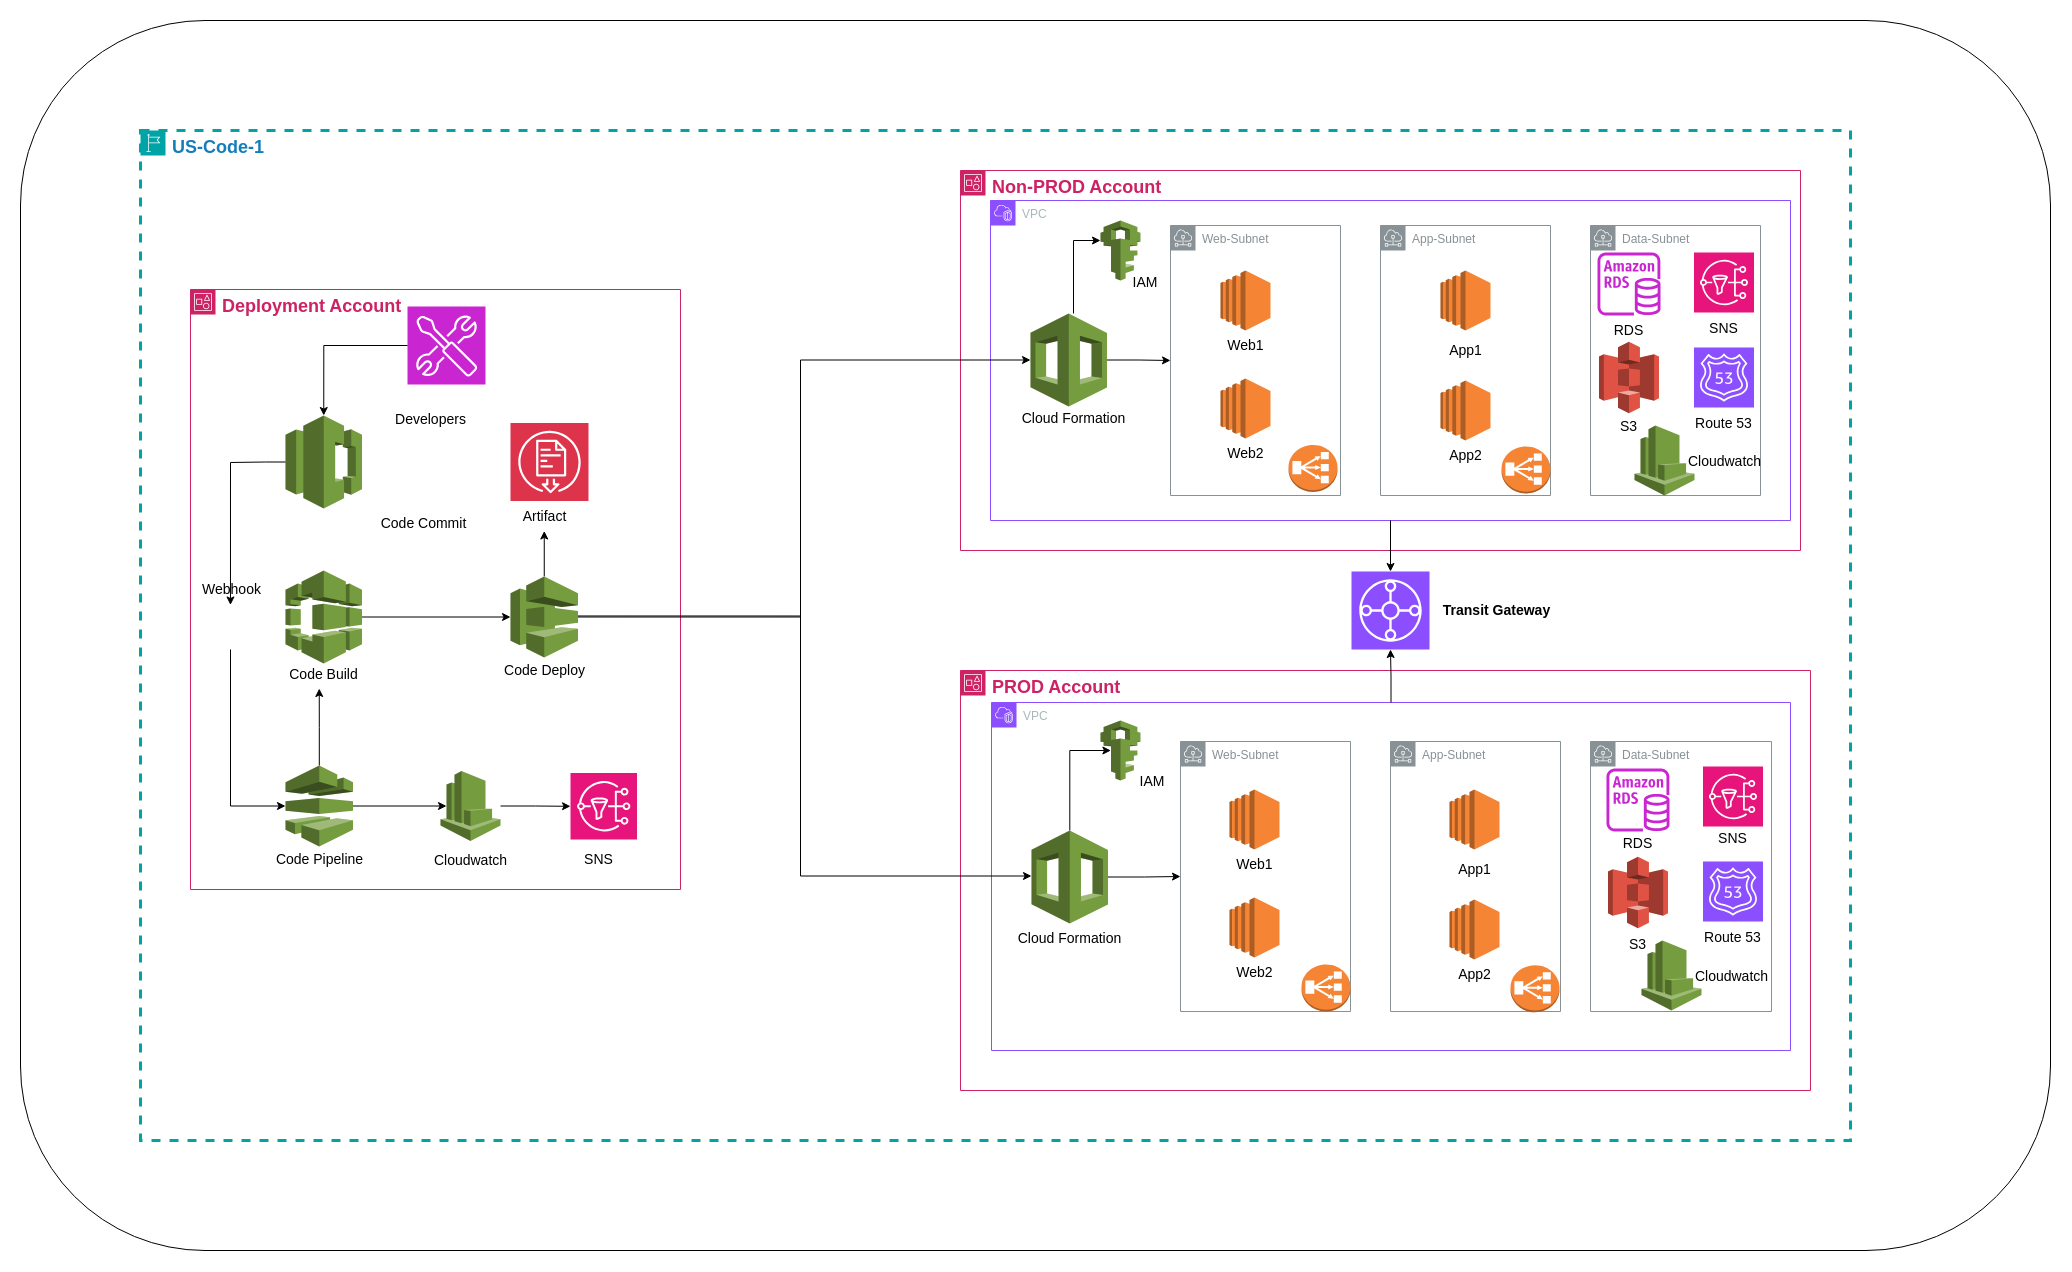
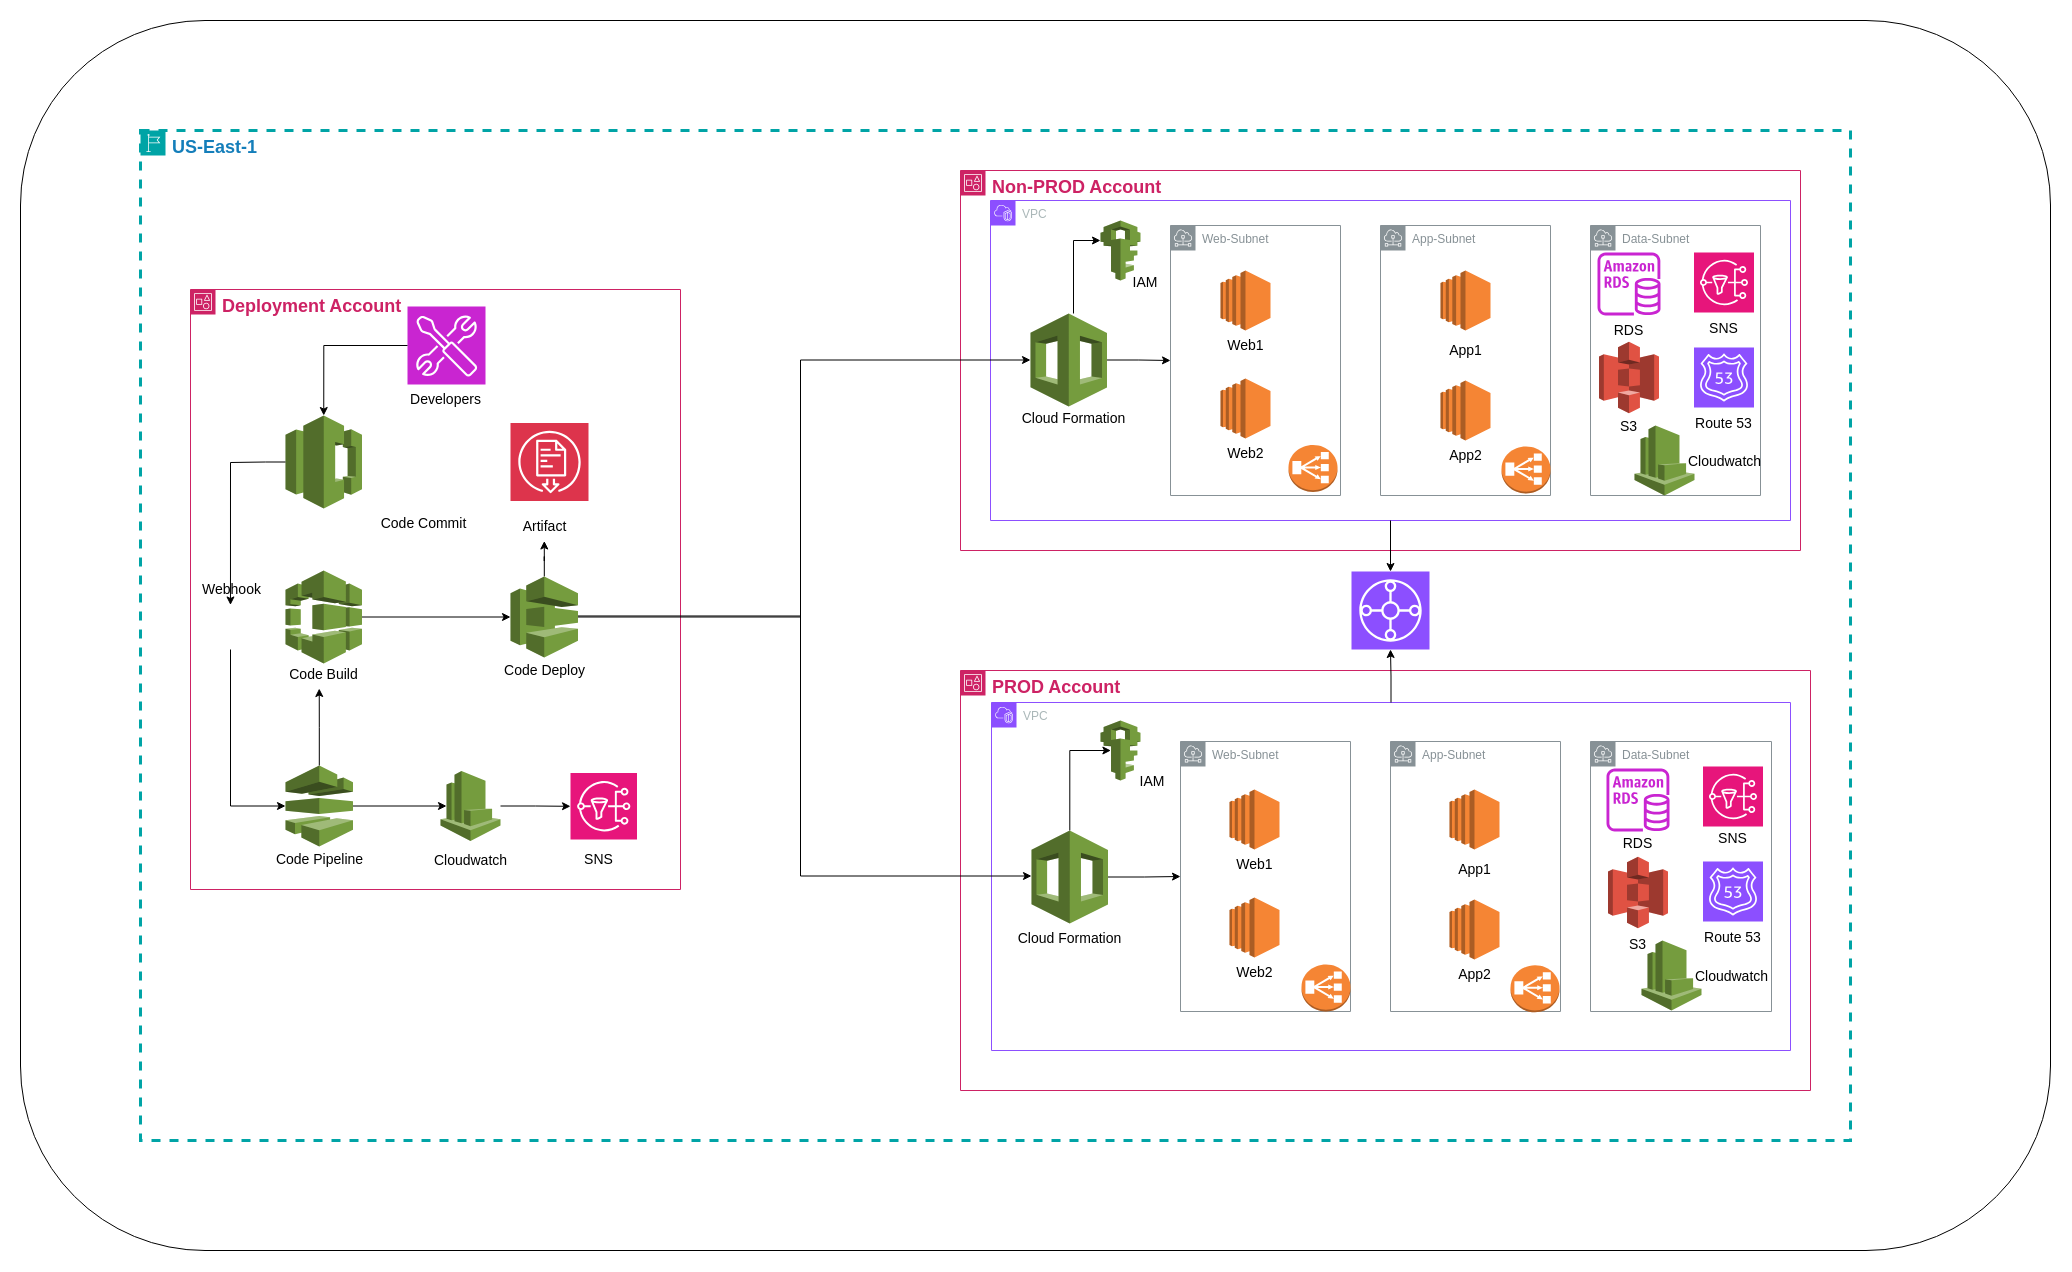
node "US-Code-1": label "US-Code-1" -> "US-East-1"
node "Developers": moved (431, 420) -> (446, 400)
node "Artifact": moved (544, 516) -> (544, 526)
node "Transit Gateway": removed
